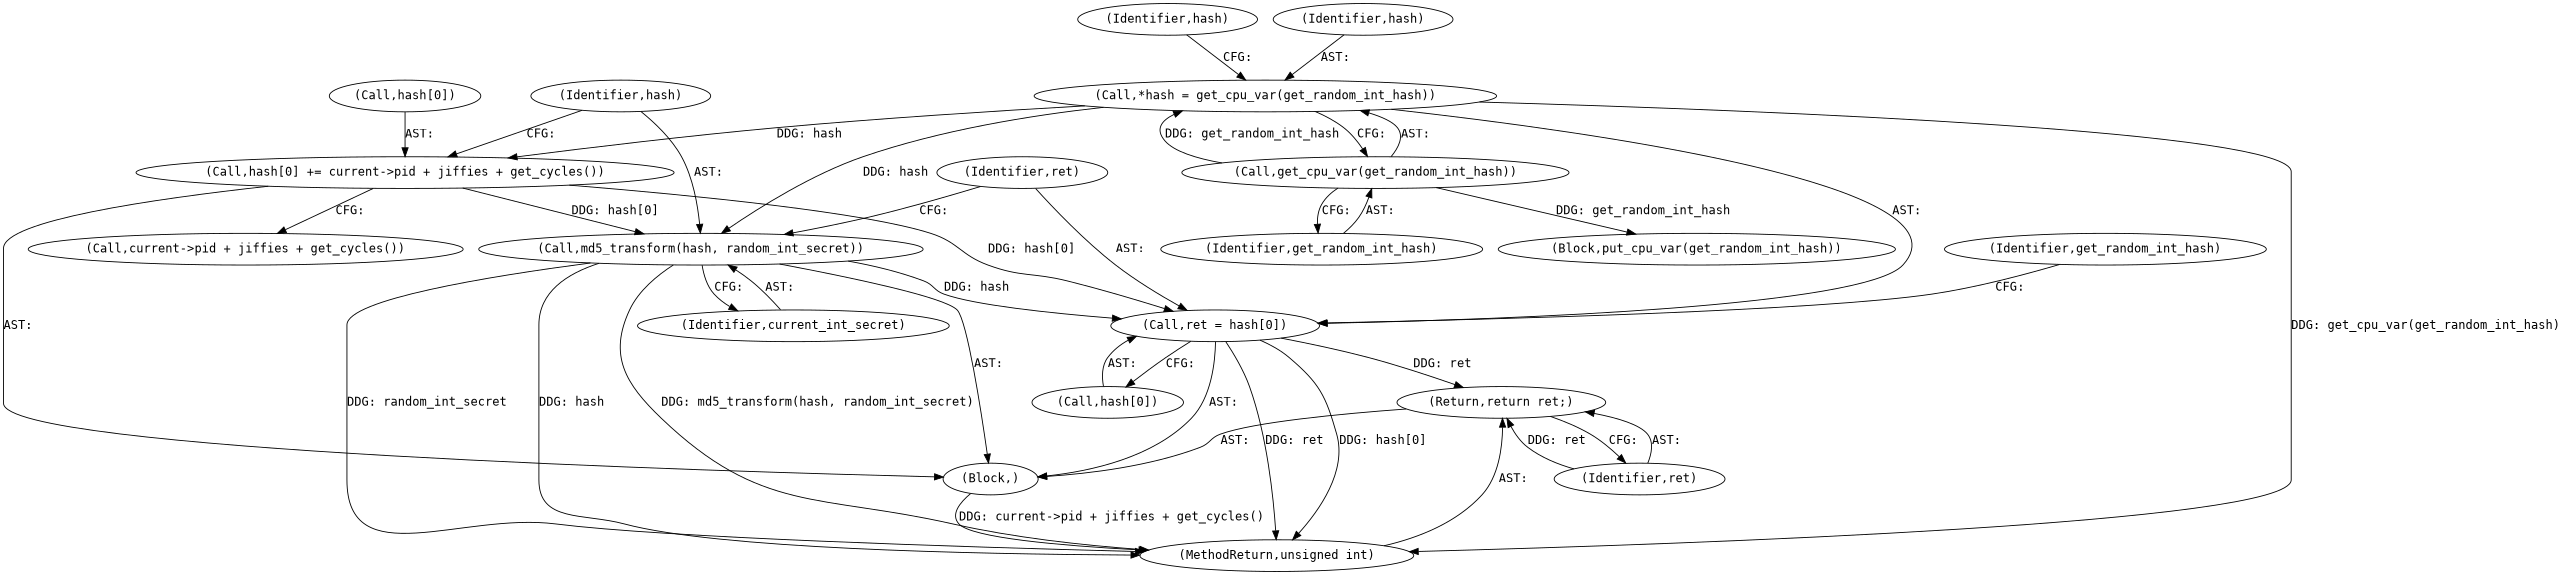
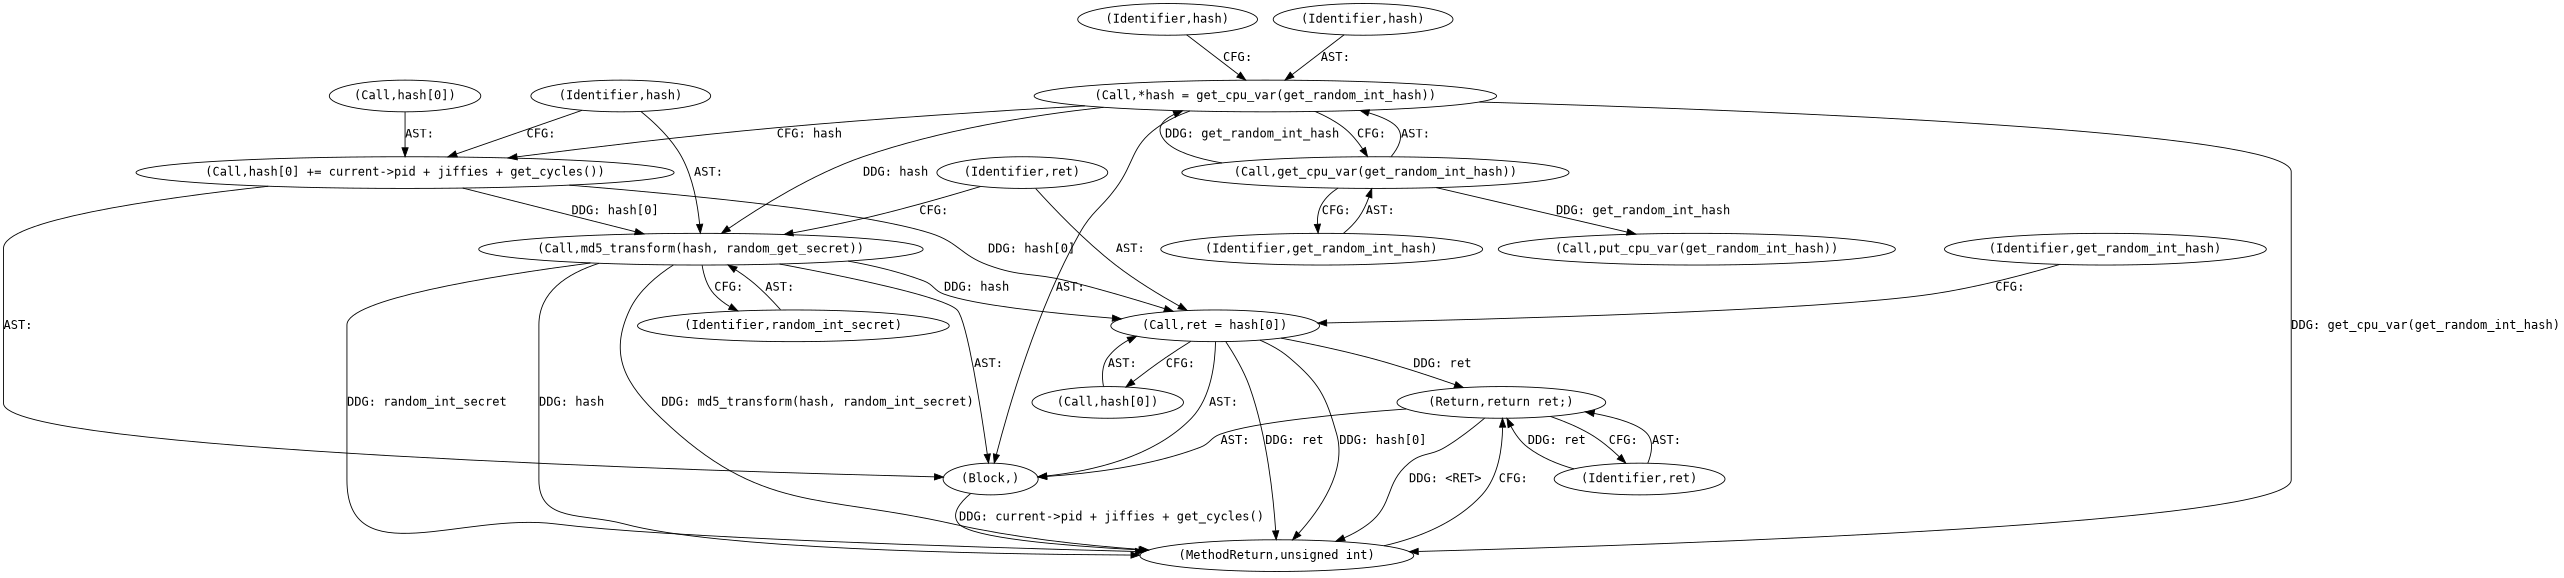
edge "(Call,*hash = get_cpu_var(get_random_int_hash))" -> "(Call,hash[0] += current->pid + jiffies + get_cycles())": label "DDG: hash" -> "CFG: hash"
node "(Call,current->pid + jiffies + get_cycles())": removed
node "(Call,md5_transform(hash, random_int_secret))": label "(Call,md5_transform(hash, random_int_secret))" -> "(Call,md5_transform(hash, random_get_secret))"
node "(Block,put_cpu_var(get_random_int_hash))": label "(Block,put_cpu_var(get_random_int_hash))" -> "(Call,put_cpu_var(get_random_int_hash))"
edge "(Call,*hash = get_cpu_var(get_random_int_hash))" -> "(Call,ret = hash[0])": now "(Call,*hash = get_cpu_var(get_random_int_hash))" -> "(Block,)"
node "(Identifier,current_int_secret)": label "(Identifier,current_int_secret)" -> "(Identifier,random_int_secret)"
edge "(Return,return ret;)" -> "(MethodReturn,unsigned int)": added, label "DDG: <RET>"
edge "(MethodReturn,unsigned int)" -> "(Return,return ret;)": label "AST: " -> "CFG: "
